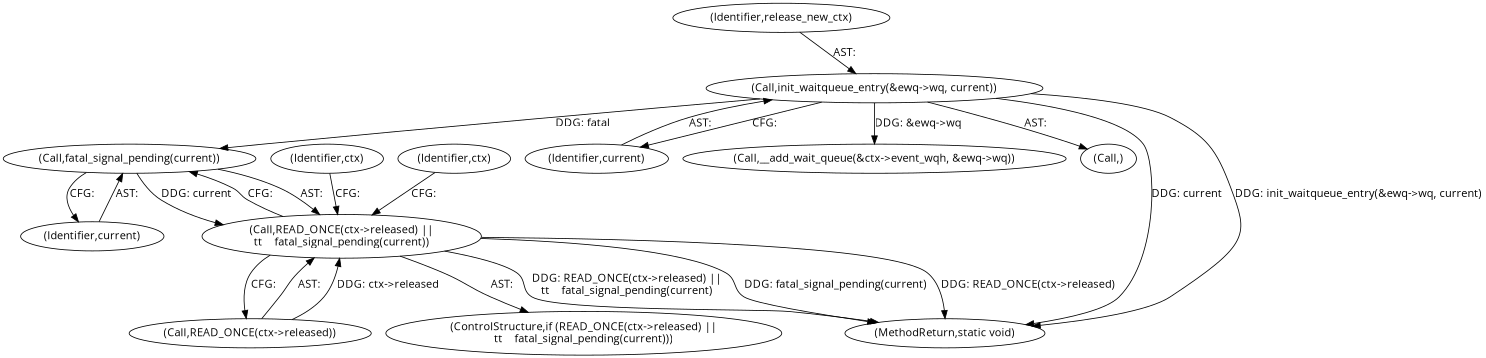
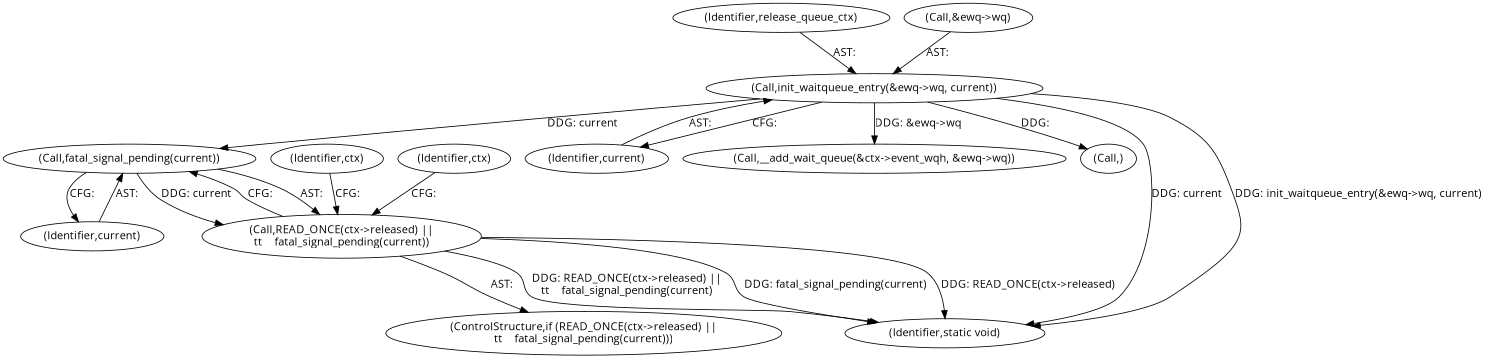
node "(Identifier,release_new_ctx)": label "(Identifier,release_new_ctx)" -> "(Identifier,release_queue_ctx)"
node "(Call,&ewq->wq)": added
edge "(Call,init_waitqueue_entry(&ewq->wq, current))" -> "(Call,fatal_signal_pending(current))": label "DDG: fatal" -> "DDG: current"
edge "(Call,init_waitqueue_entry(&ewq->wq, current))" -> "(Call,)": label "AST: " -> "DDG: "
node "(Call,READ_ONCE(ctx->released))": removed
node "(MethodReturn,static void)": label "(MethodReturn,static void)" -> "(Identifier,static void)"
